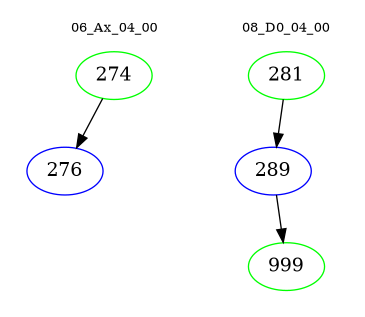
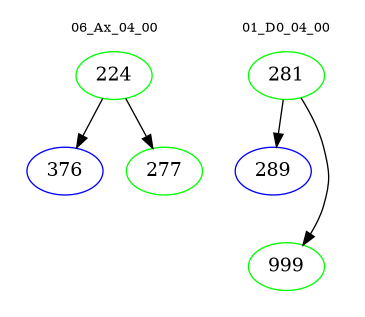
cluster "08_D0_04_00": label "08_D0_04_00" -> "01_D0_04_00"
node "274": label "274" -> "224"
node "276": label "276" -> "376"
node "277": added
edge "289" -> "999": now "281" -> "999"
